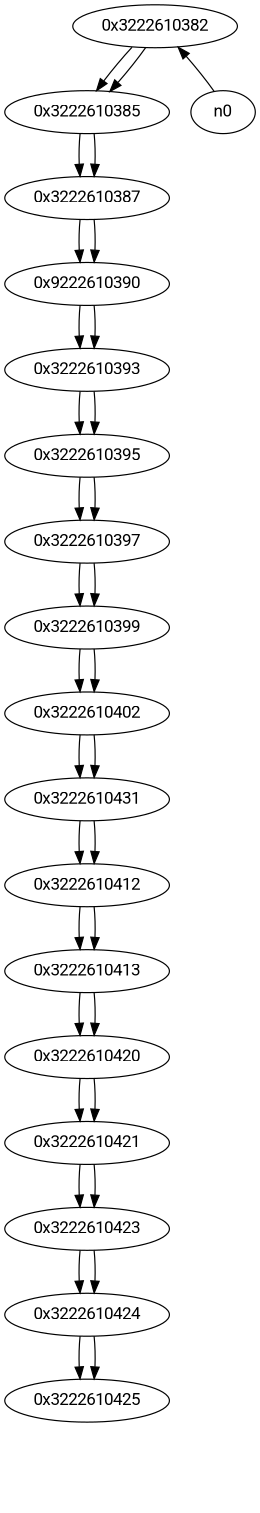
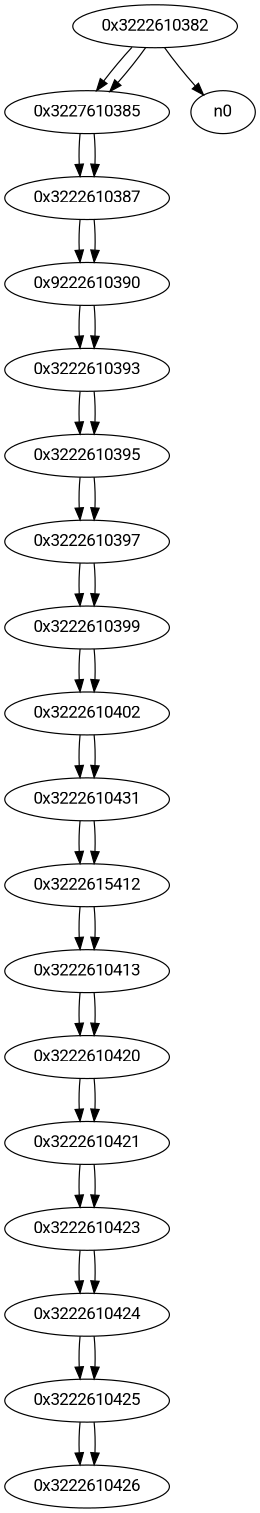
edge "n0" -> "0x3222610382": reversed
node "0x3222610385": label "0x3222610385" -> "0x3227610385"
node "0x3222610412": label "0x3222610412" -> "0x3222615412"
node "0x3222610426": added
